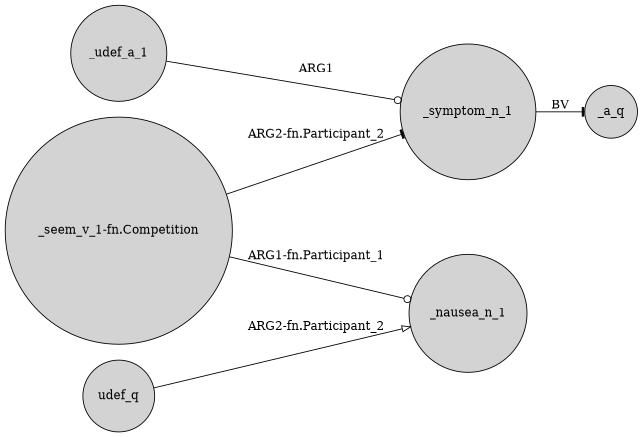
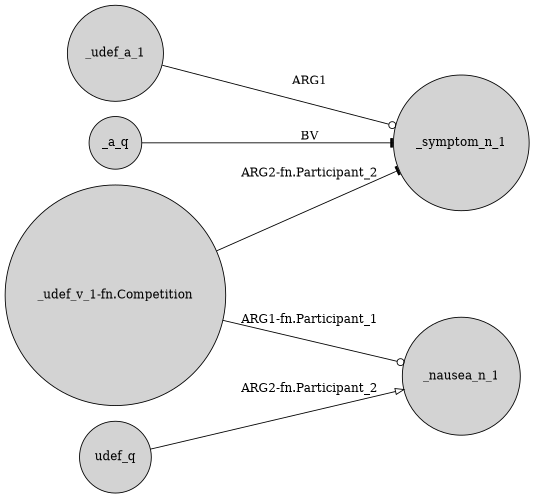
edge "_symptom_n_1" -> "_a_q": reversed
node "_seem_v_1-fn.Competition": label "_seem_v_1-fn.Competition" -> "_udef_v_1-fn.Competition"
